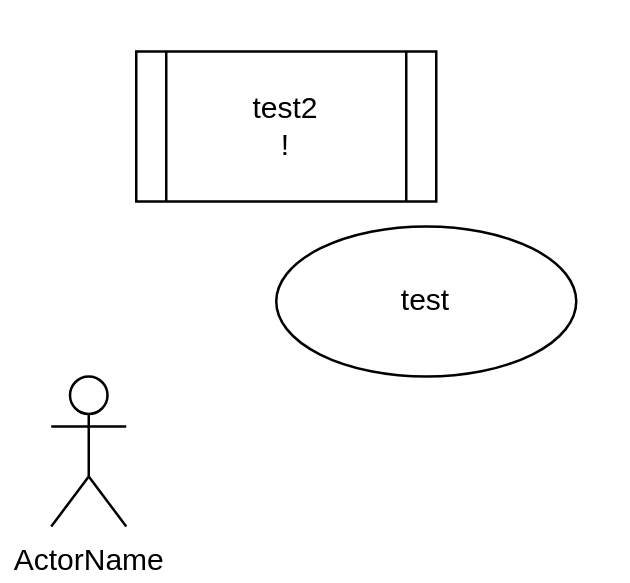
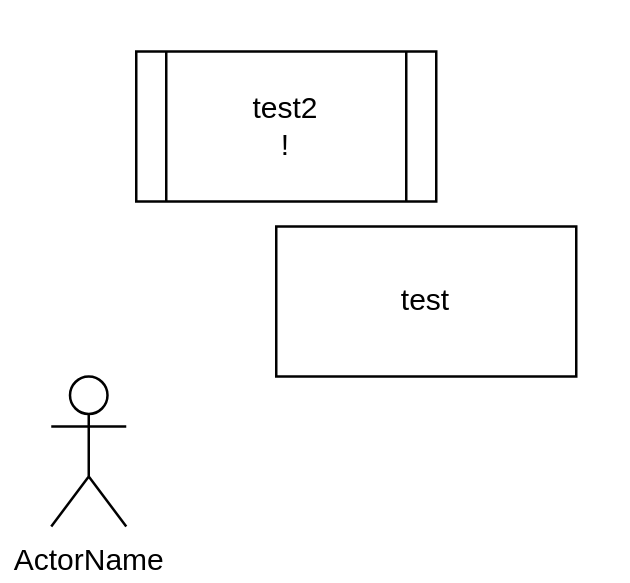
node "test": shape ellipse -> rectangle
